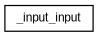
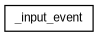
node "_input_input": label "_input_input" -> "_input_event"
